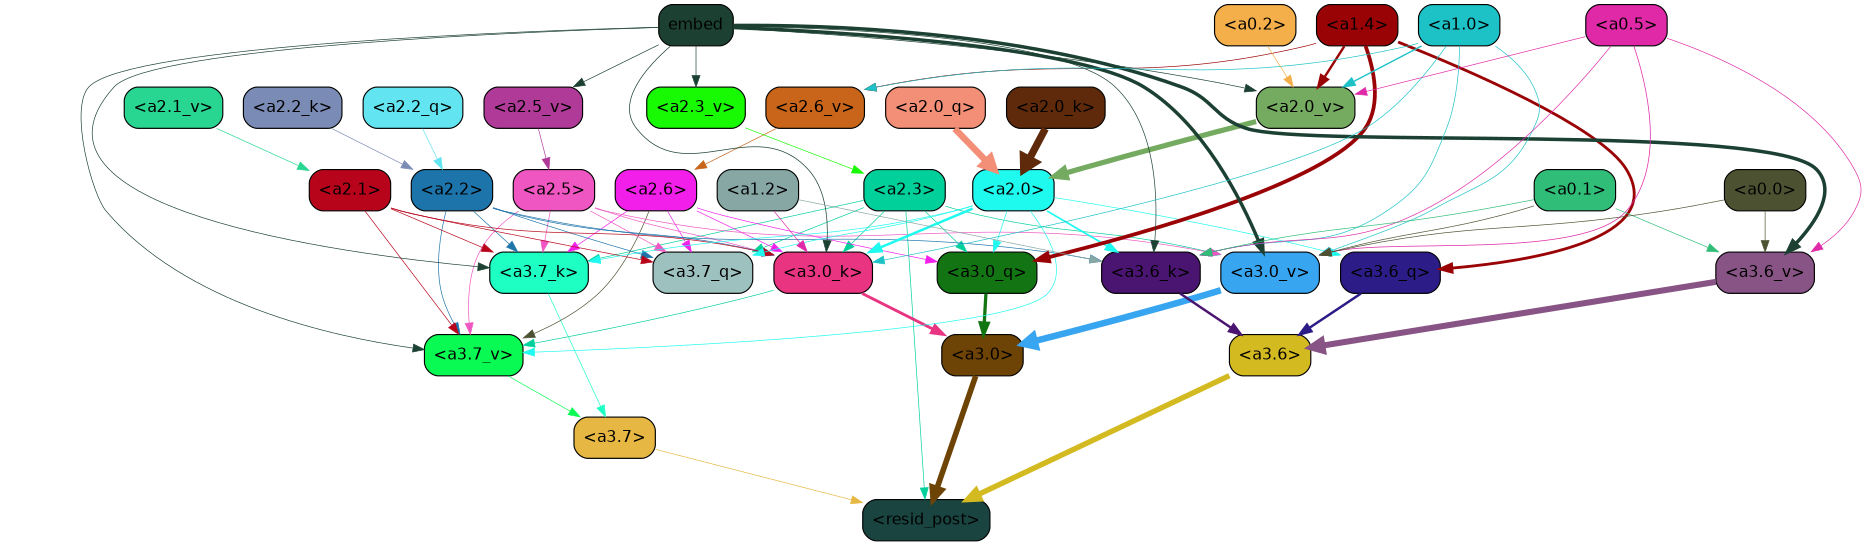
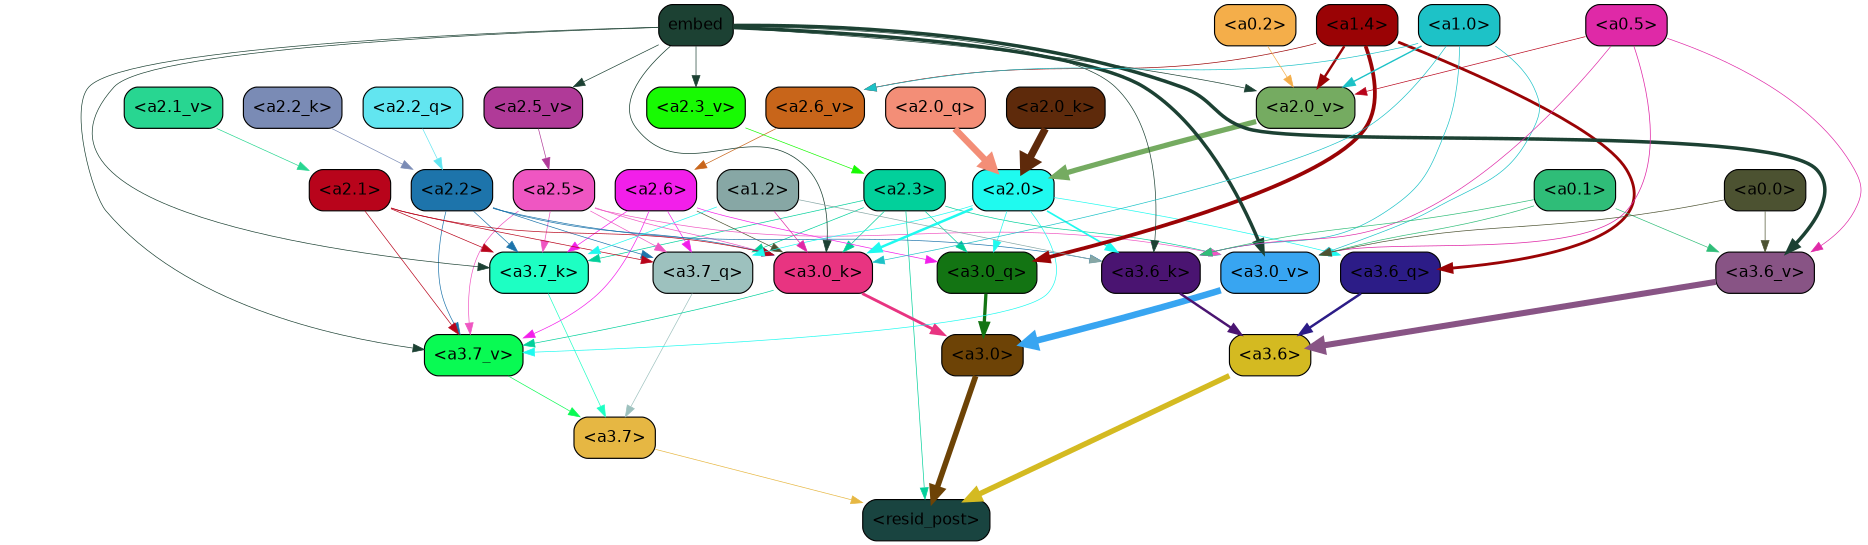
edge "<a0.5>" -> "<a2.0_v>": color #df29a7 -> #b8041b
edge "<a2.6>" -> "<a3.0_k>": color #f21fea -> #4c5231
edge "<a0.1>" -> "<a3.0_v>": color #4c5231 -> #2fbd78
edge "<a2.0>" -> "<a3.7_k>": now "<a1.2>" -> "<a3.7_k>"
edge "<a2.6>" -> "<a3.7_v>": color #4c5231 -> #f21fea
edge "<a3.7_q>" -> "<a3.7>": added
